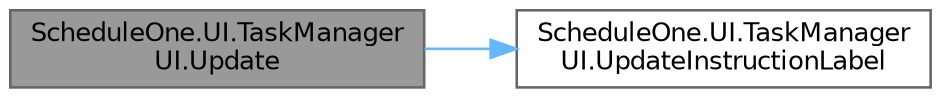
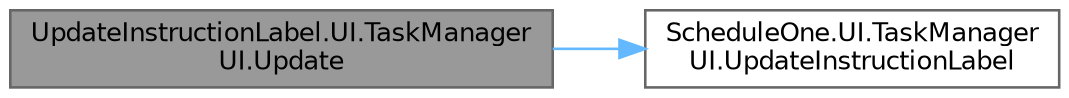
node "ScheduleOne.UI.TaskManager UI.Update": label "ScheduleOne.UI.TaskManager UI.Update" -> "UpdateInstructionLabel.UI.TaskManager UI.Update"
